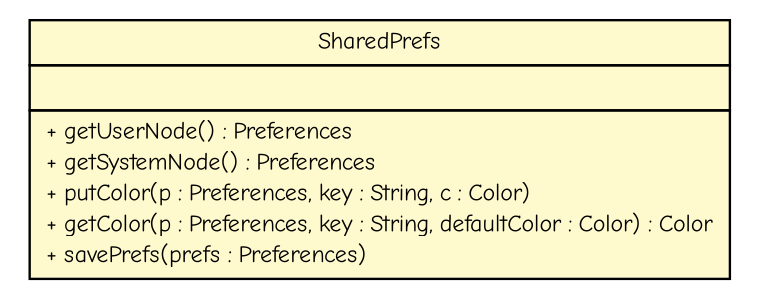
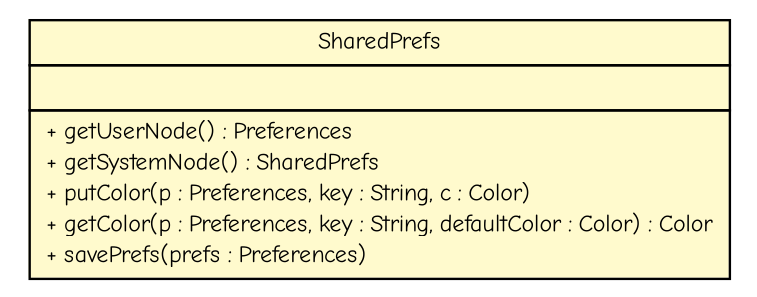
node "SharedPrefs": text "+ getSystemNode() : Preferences" -> "+ getSystemNode() : SharedPrefs"
